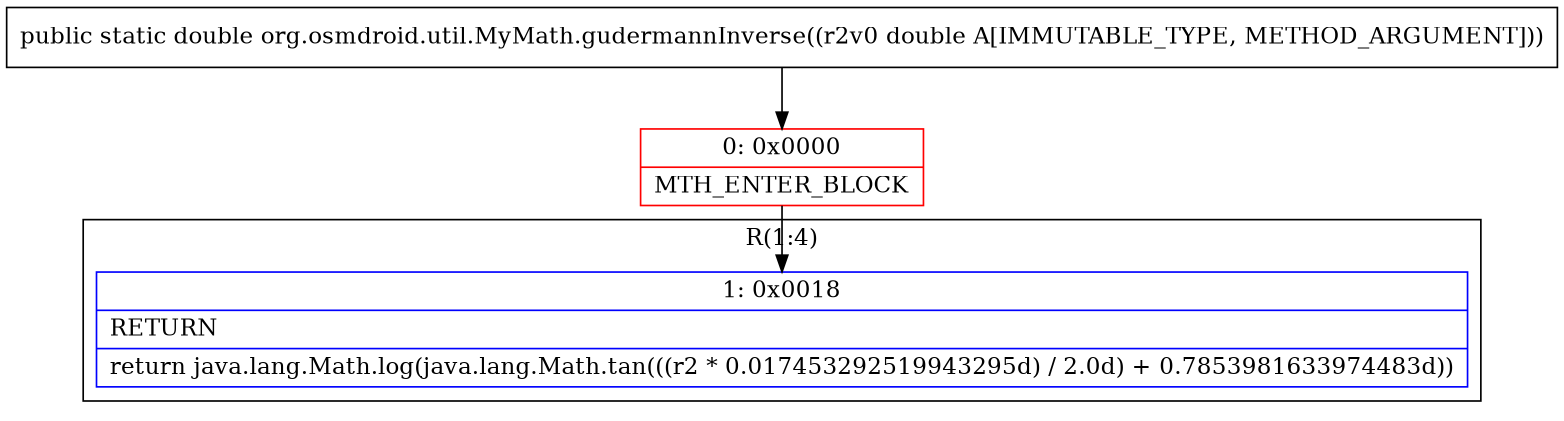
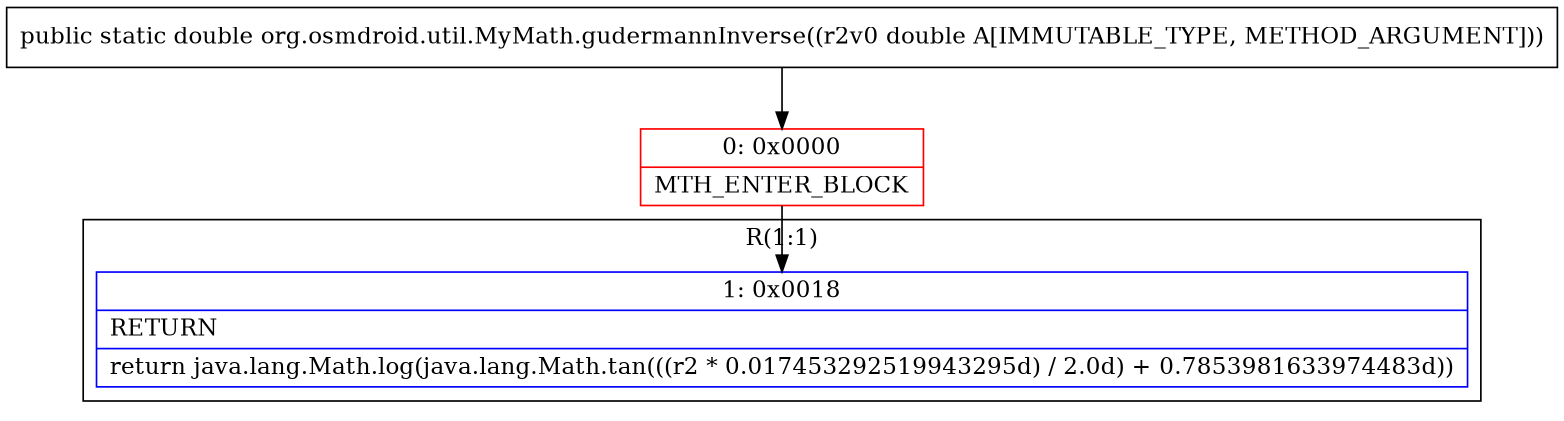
cluster "R(1:4)": label "R(1:4)" -> "R(1:1)"
